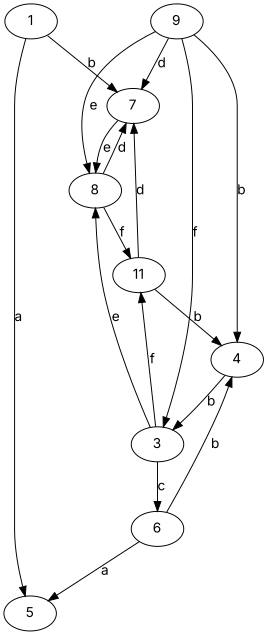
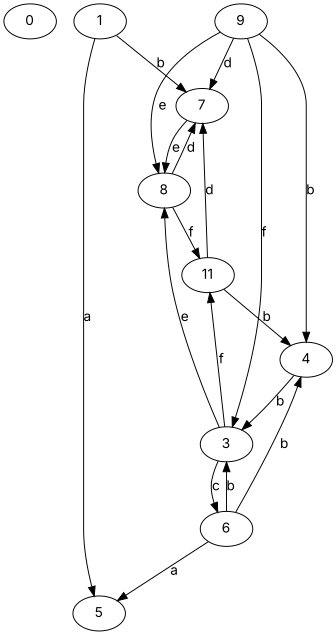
node "0": added
edge "6" -> "3": added, label "b"
